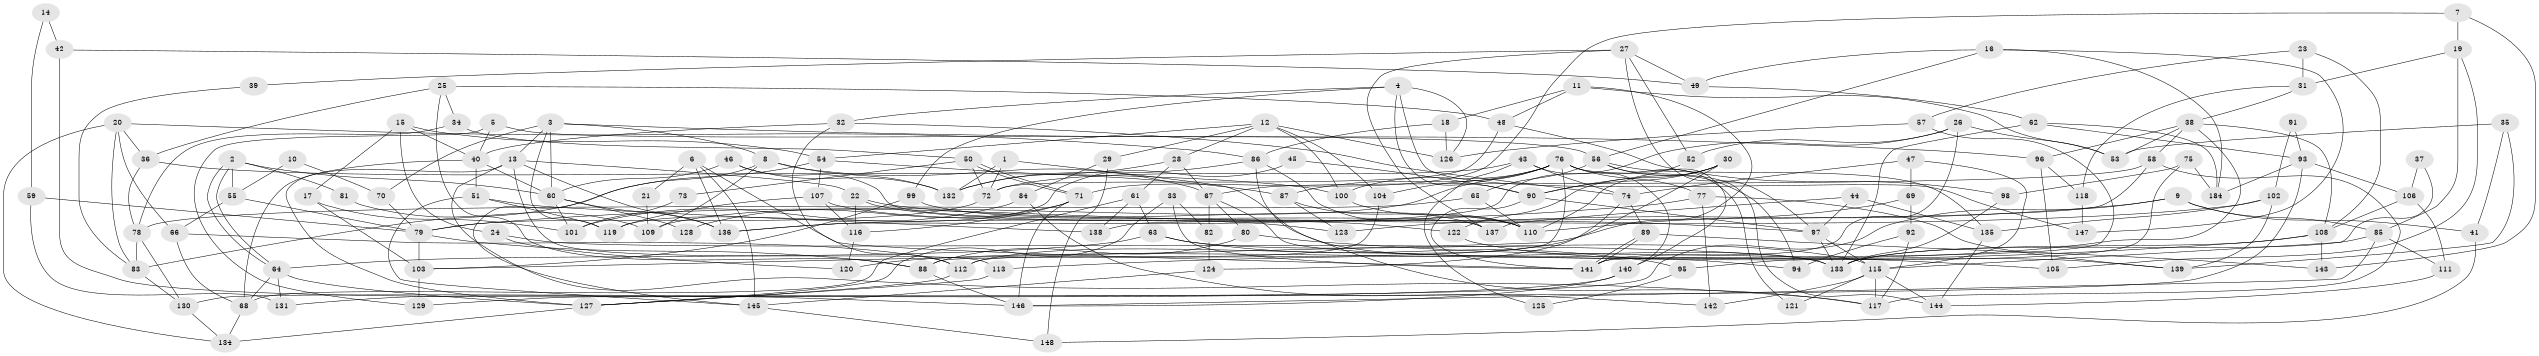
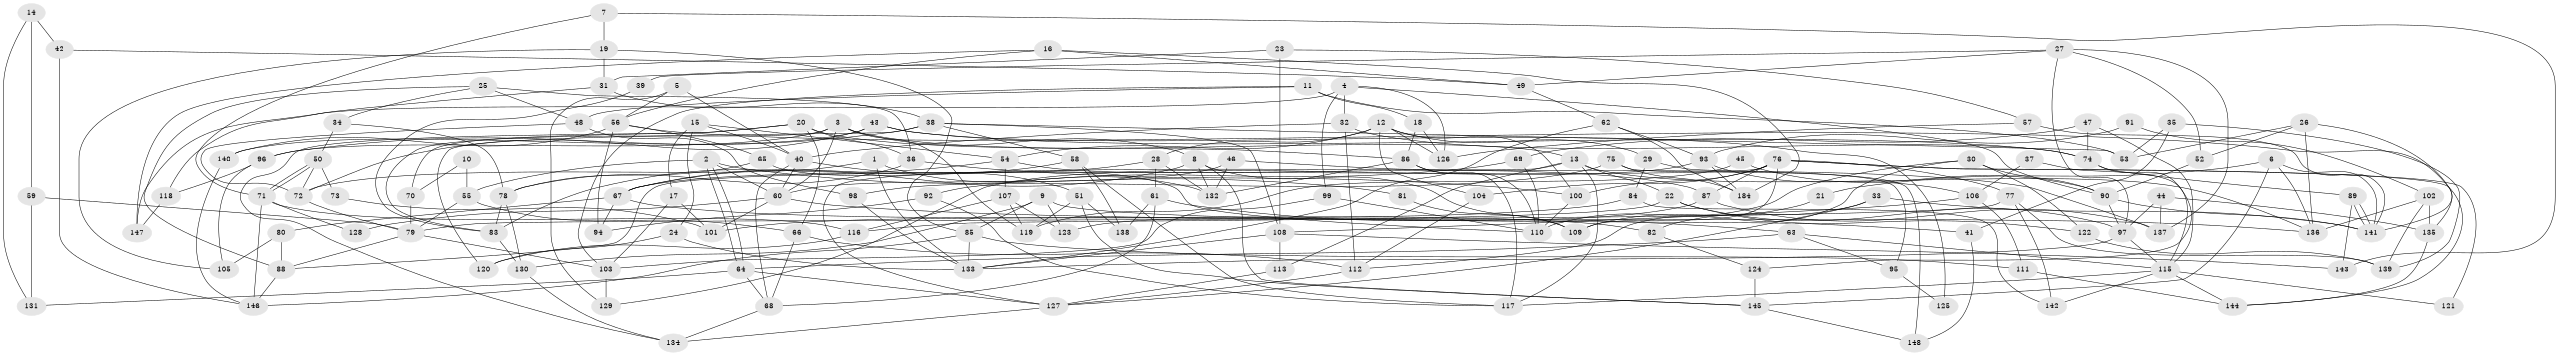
edge "140" -- "131": now "14" -- "131"
